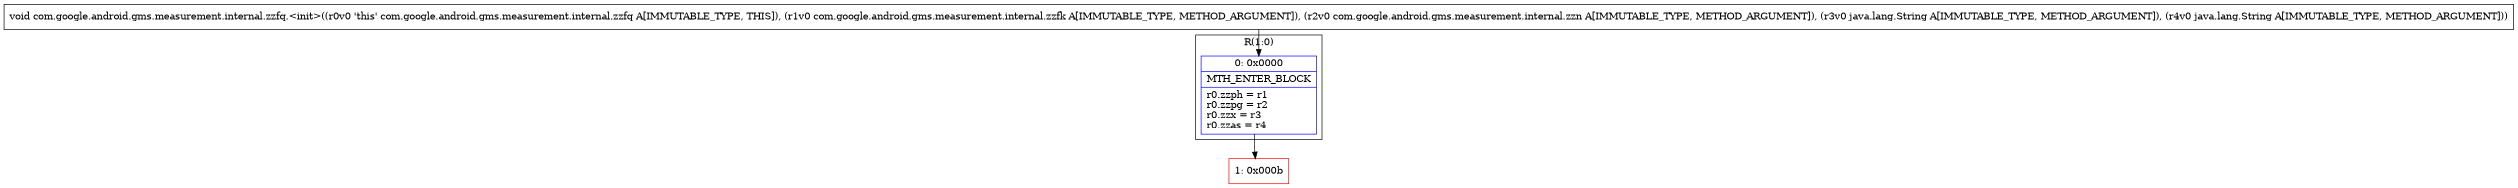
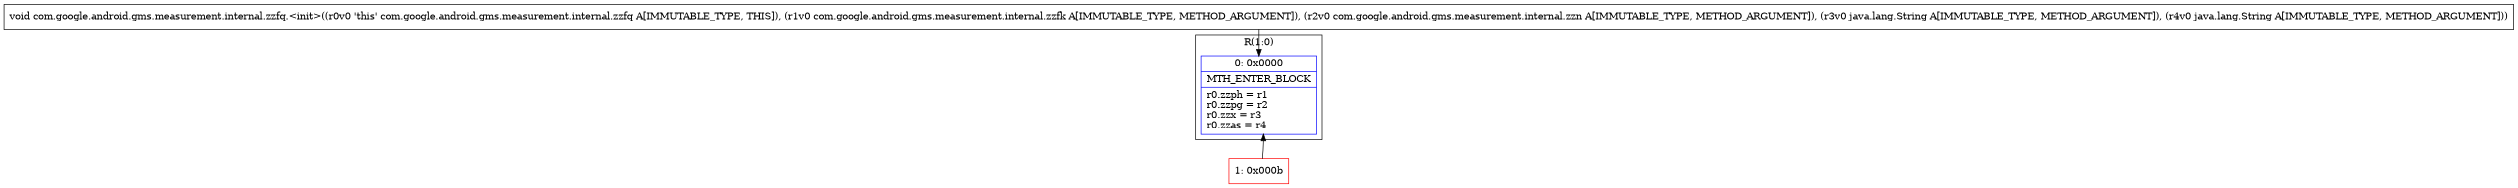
edge "0: 0x0000" -> "1: 0x000b": reversed
